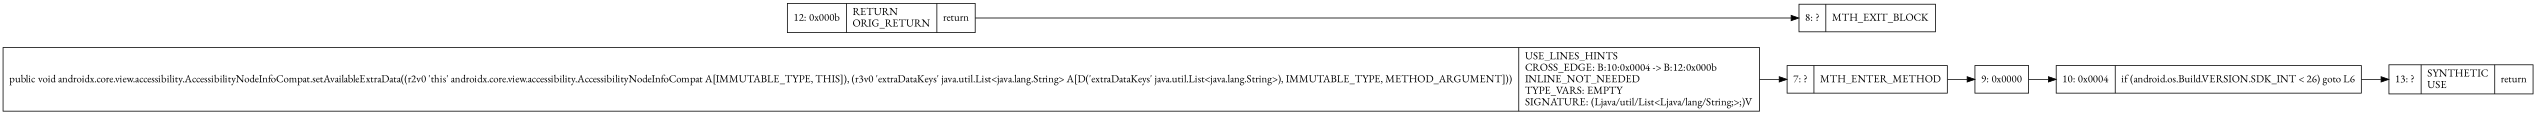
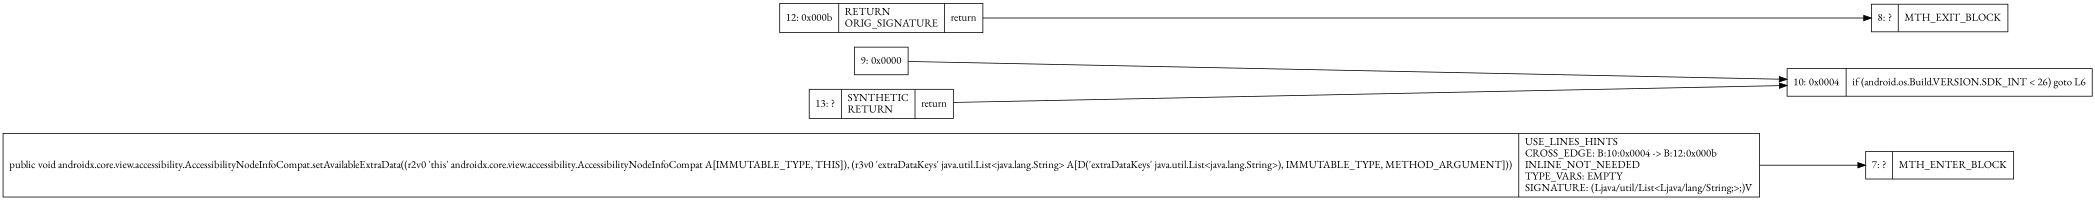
node "12: 0x000b": text "ORIG_RETURN" -> "ORIG_SIGNATURE"
node "7: ?": text "MTH_ENTER_METHOD" -> "MTH_ENTER_BLOCK"
edge "7: ?" -> "9: 0x0000": removed
edge "10: 0x0004" -> "13: ?": reversed
node "13: ?": text "USE" -> "RETURN"
